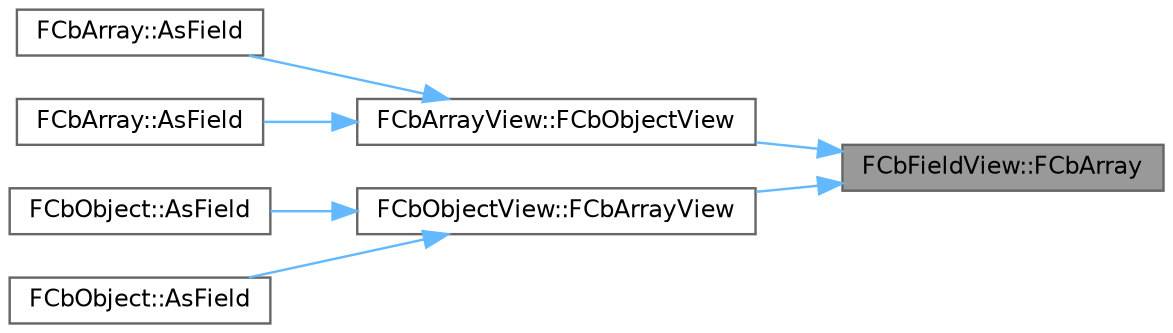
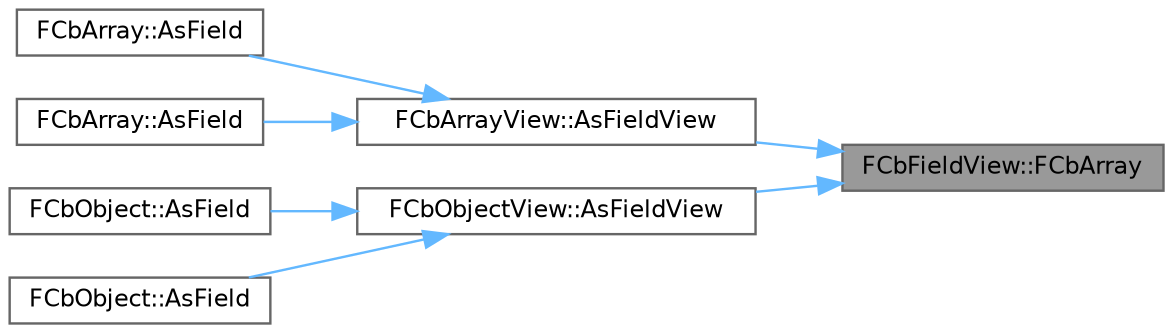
node "FCbArrayView::FCbObjectView": label "FCbArrayView::FCbObjectView" -> "FCbArrayView::AsFieldView"
node "FCbObjectView::FCbArrayView": label "FCbObjectView::FCbArrayView" -> "FCbObjectView::AsFieldView"
